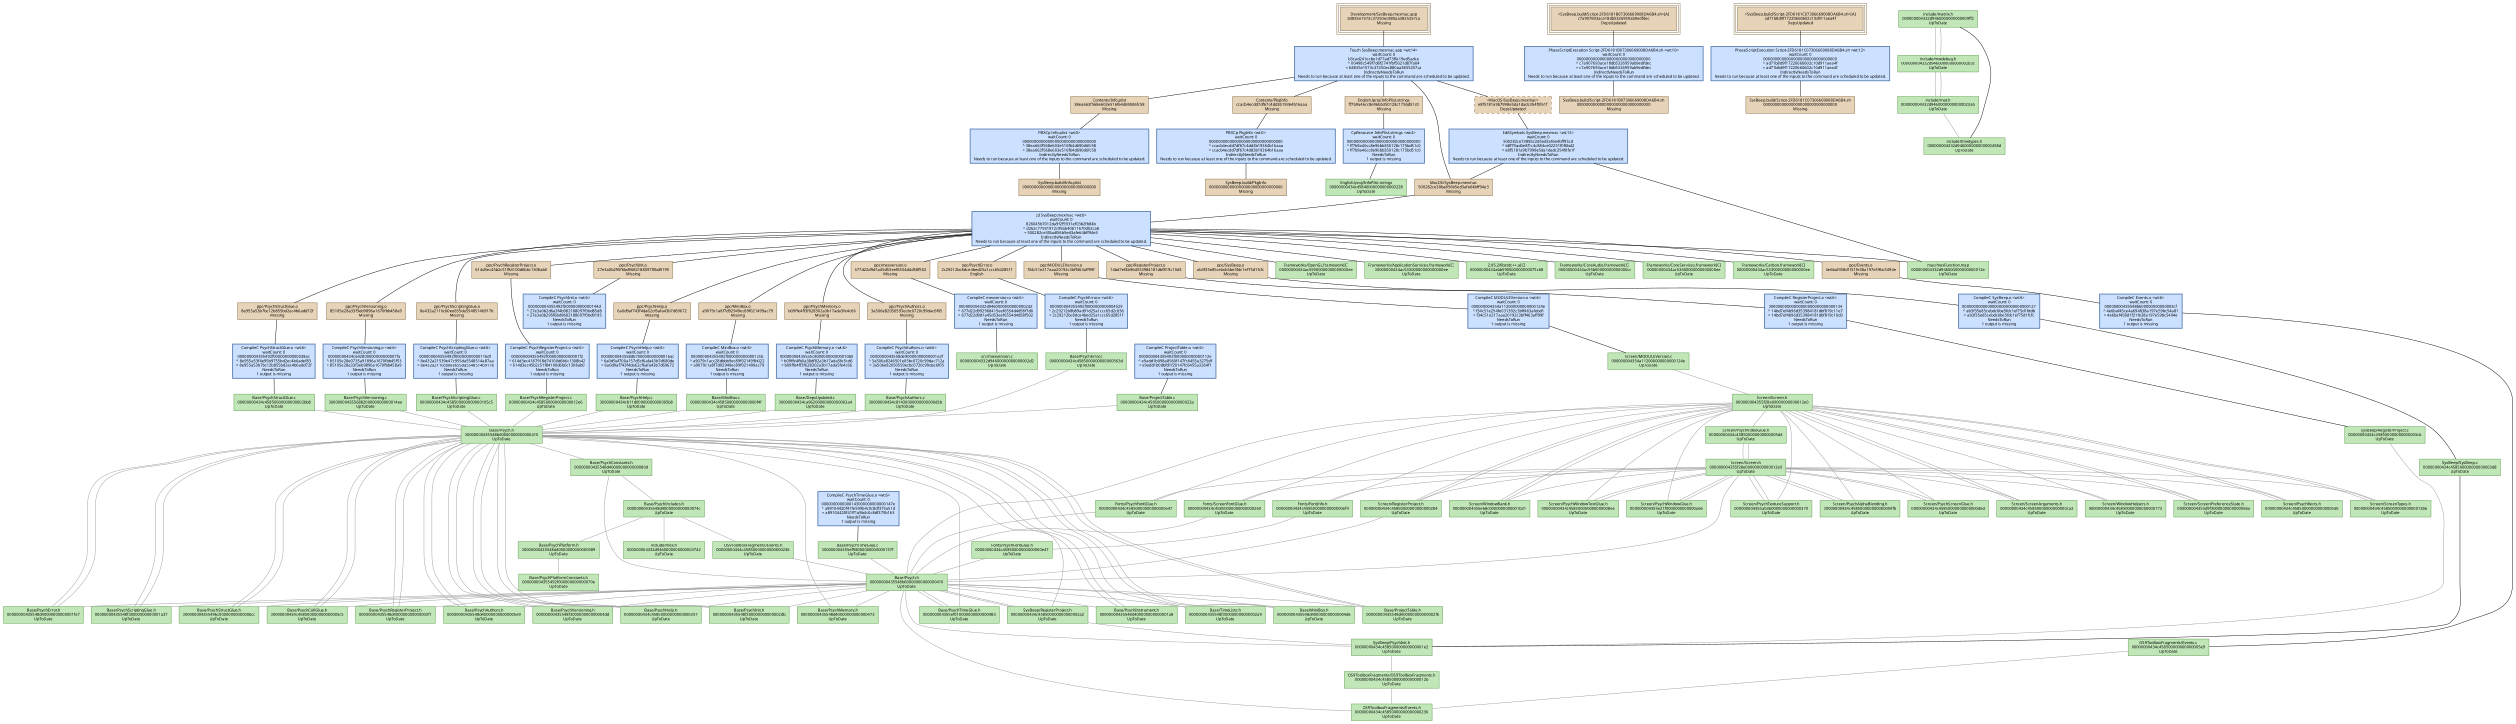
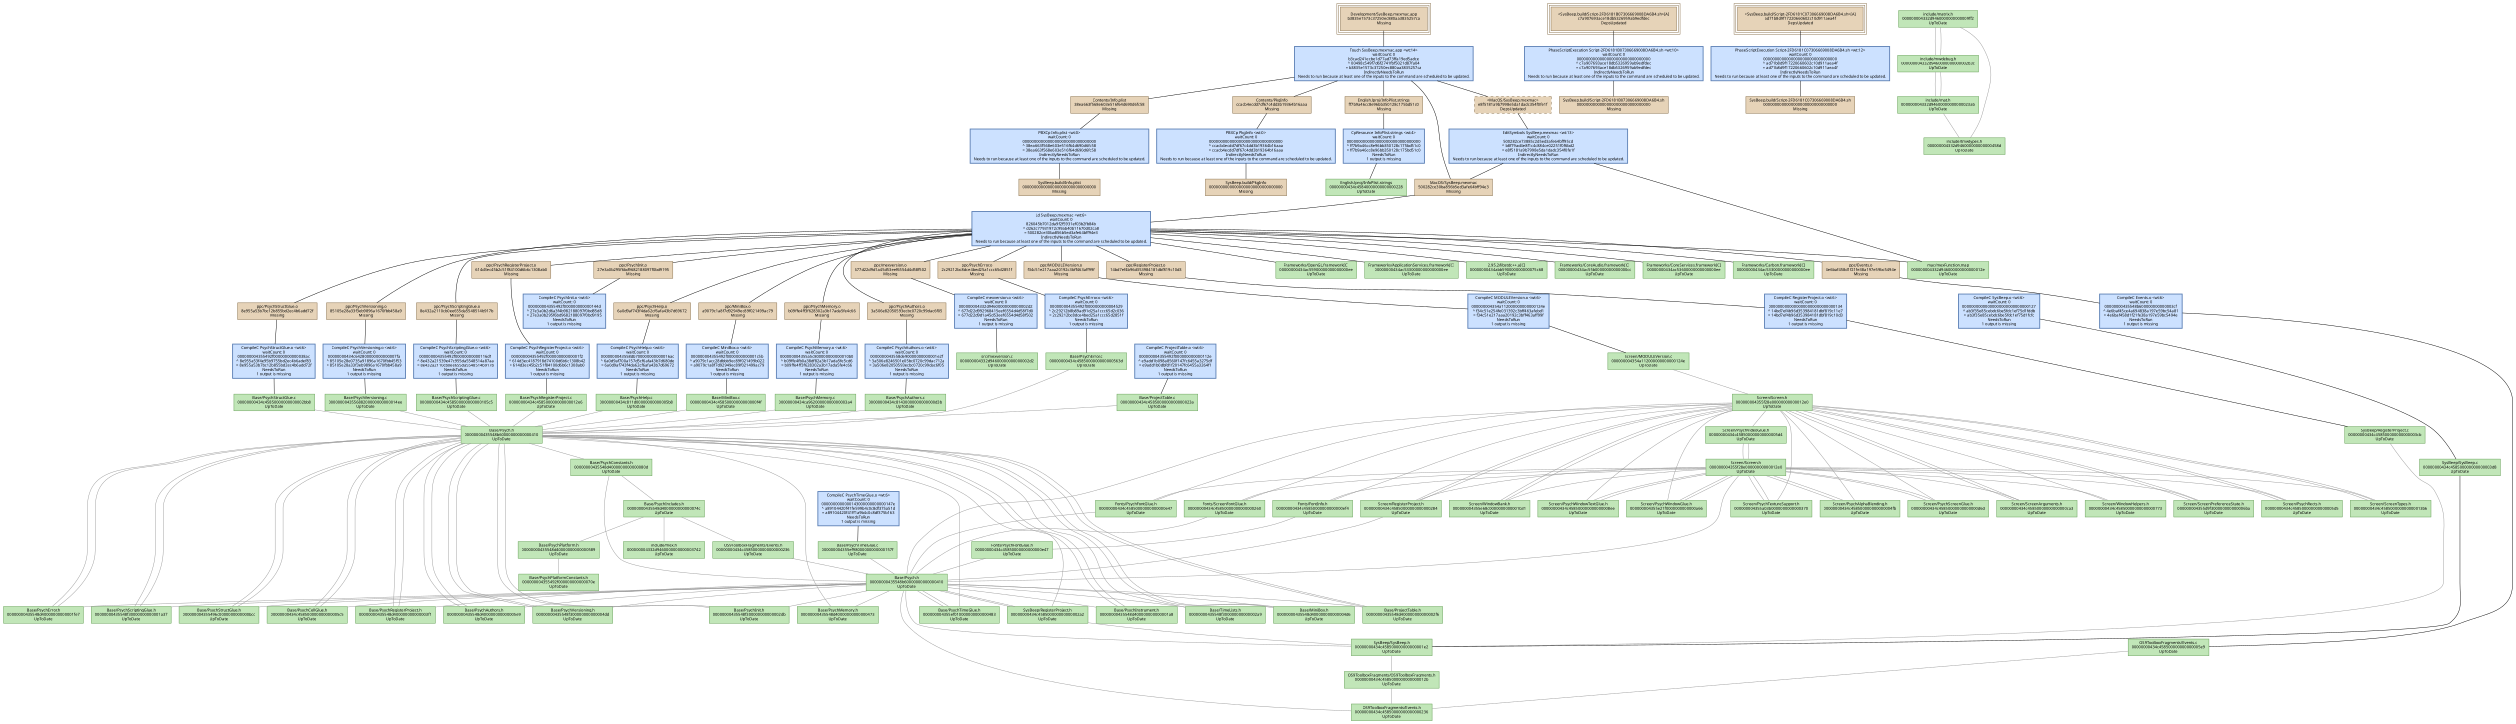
edge "include/matrix.h 000000004332d9460000000000009ff2 UpToDate" -- "include/tmwtypes.h 000000004332d946000000000000458d UpToDate": color black -> gray60
node "ppc/PsychError.o 2c29212bc8dce4bed25a1ccc65d2851f English": label "ppc/PsychError.o 2c29212bc8dce4bed25a1ccc65d2851f English" -> "ppc/PsychError.o 2c29212bc8dce4bed25a1ccc65d2851f Missing"
node "ppc/SysBeep.o ab3f35e85cebdc6be5fdc1ef75d1fcfc Missing": removed
node "Base/DepsUpdated.c 00000000434ca96200000000000003a4 UpToDate": label "Base/DepsUpdated.c 00000000434ca96200000000000003a4 UpToDate" -> "Base/PsychMemory.c 00000000434ca96200000000000003a4 UpToDate"
node "Base/PsychHelp.h 00000000434c45850000000000000357 UpToDate": removed
node "SysBeep/PsychInit.h 00000000434c458500000000000001e2 UpToDate": label "SysBeep/PsychInit.h 00000000434c458500000000000001e2 UpToDate" -> "SysBeep/SysBeep.h 00000000434c458500000000000001e2 UpToDate"
